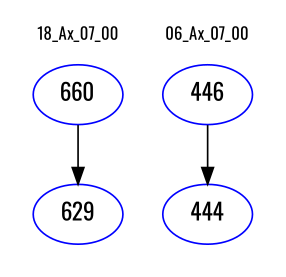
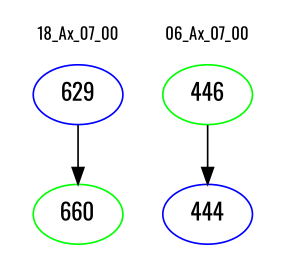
node "660": color blue -> green
node "446": color blue -> green
edge "660" -> "629": reversed
